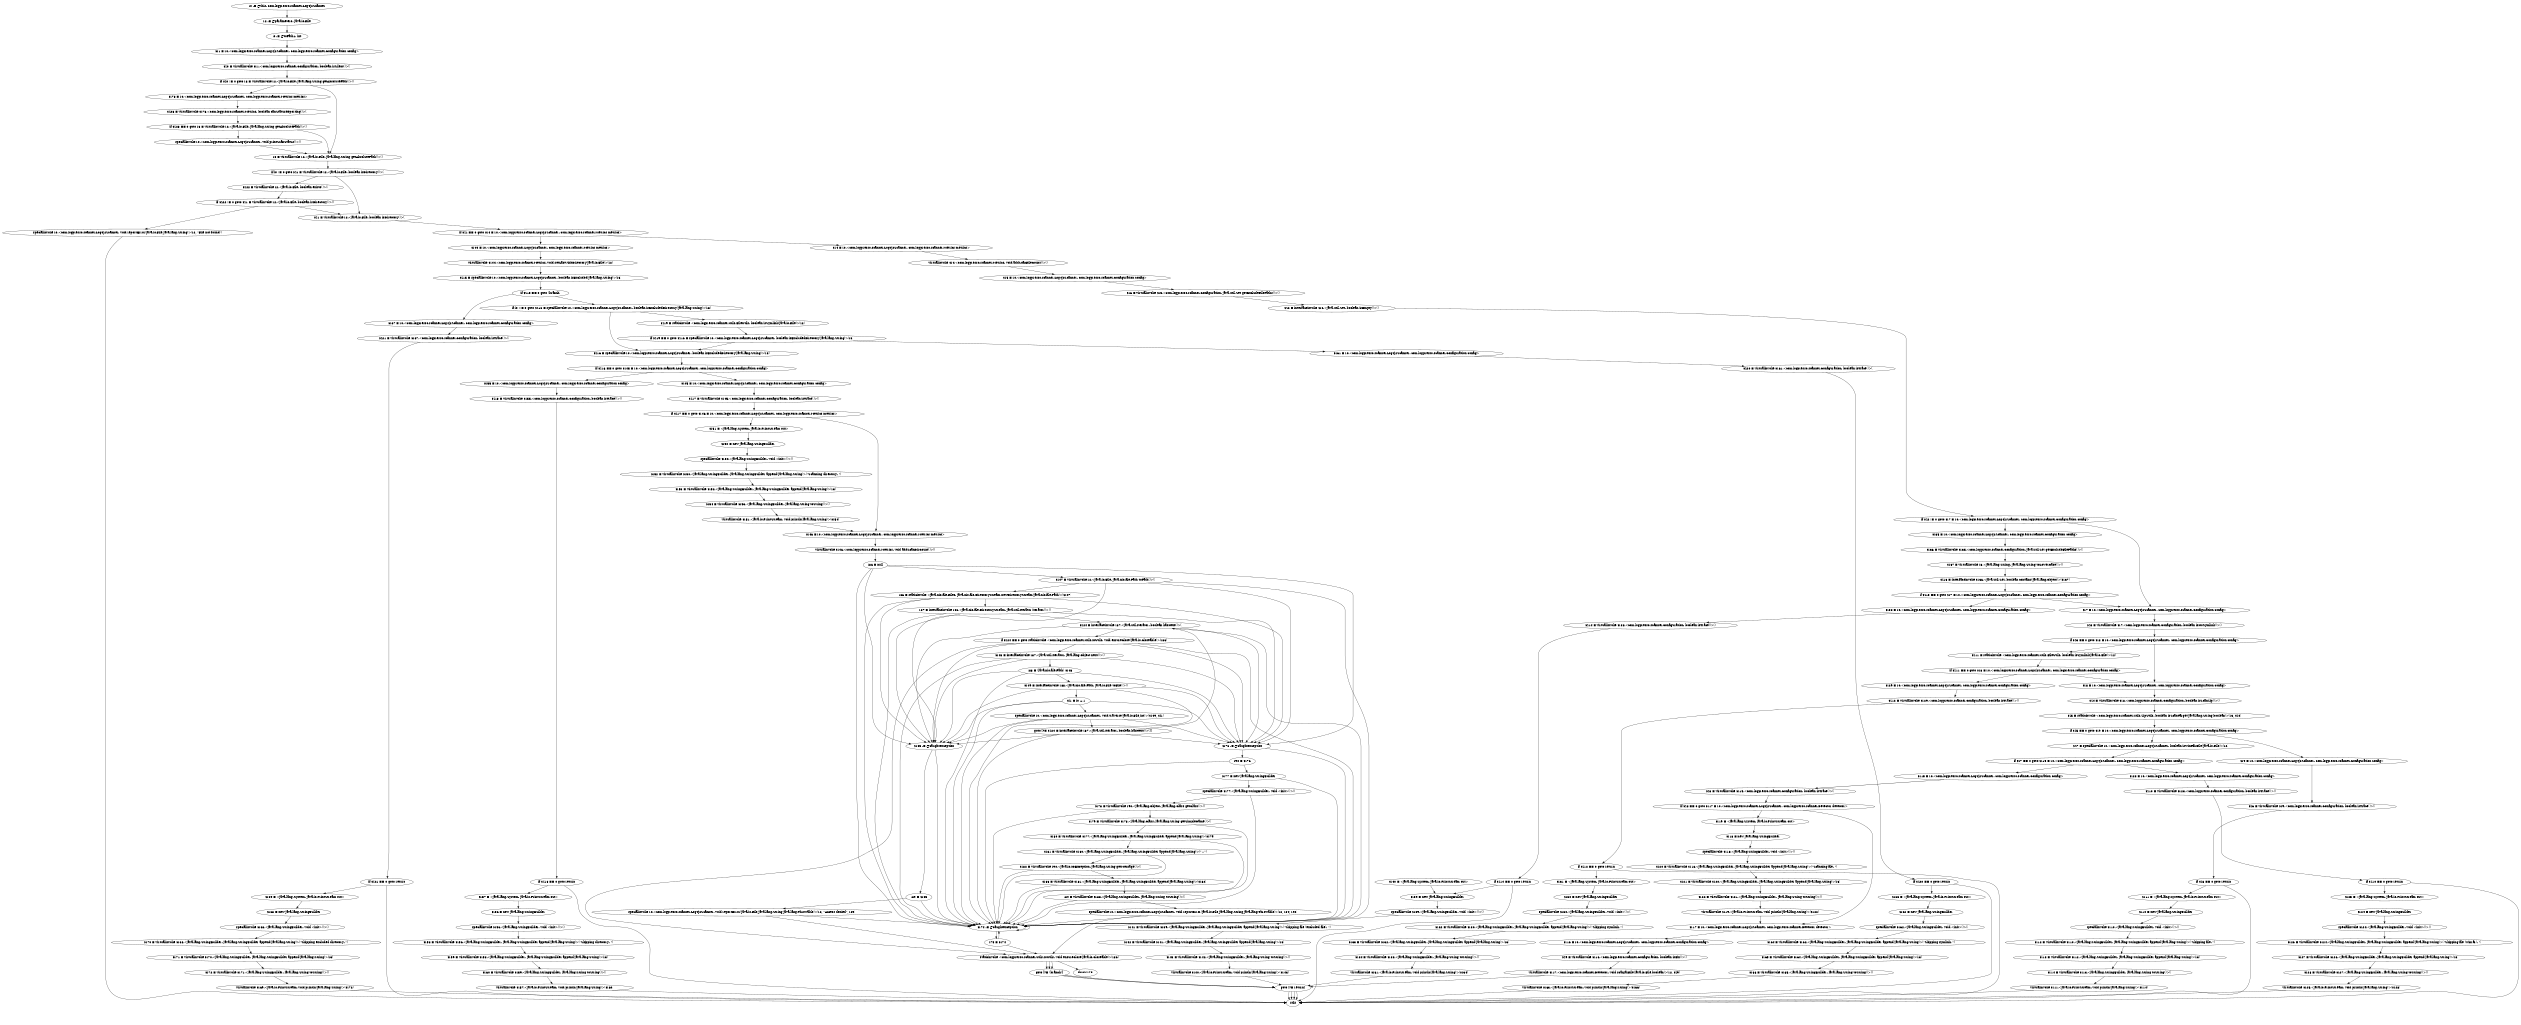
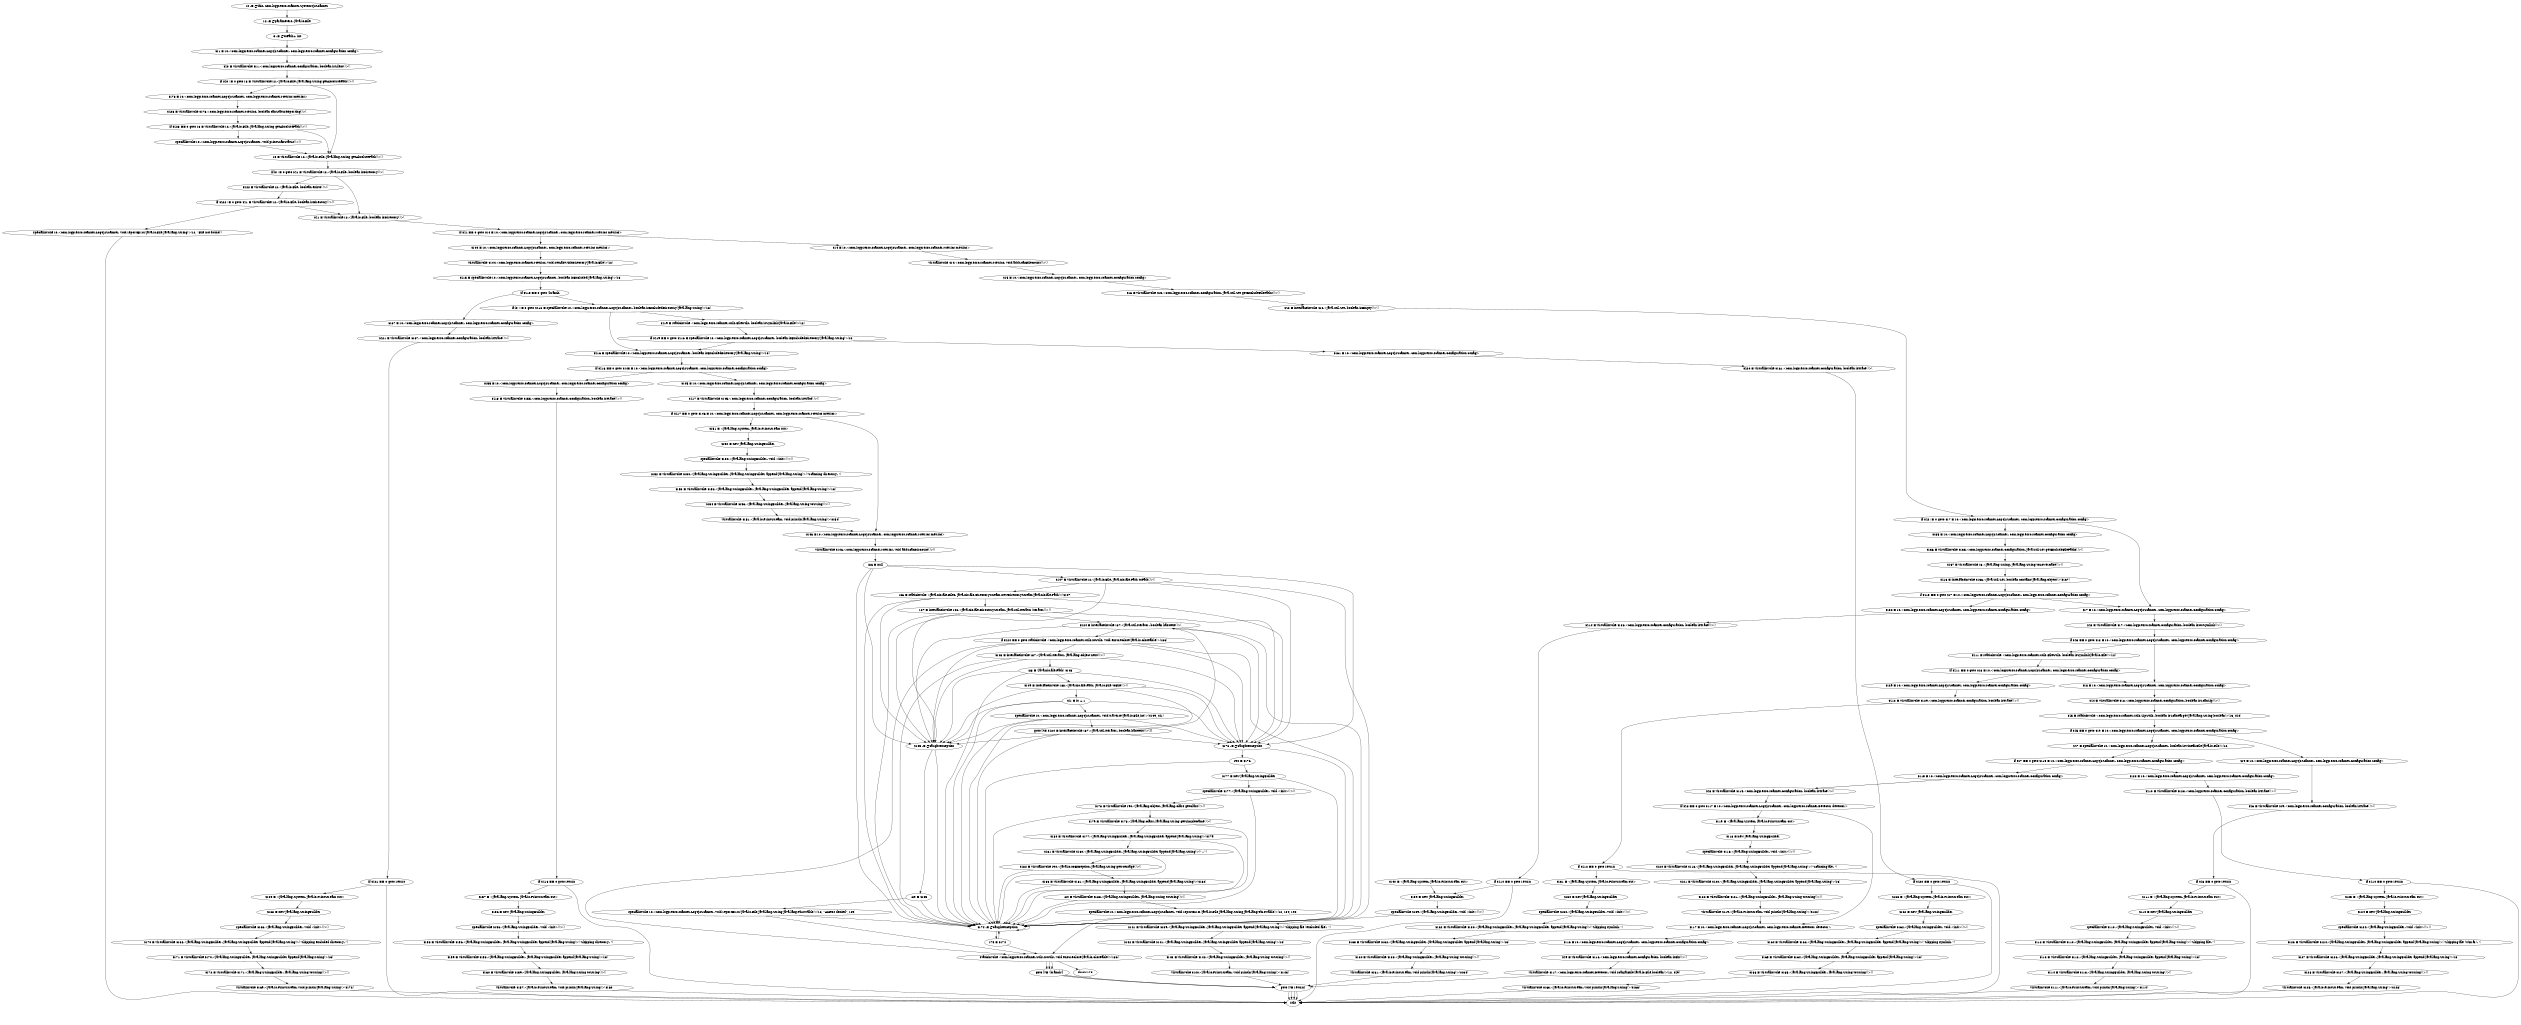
node "r0 := @this: com.logpresso.scanner.Log4j2Scanner": label "r0 := @this: com.logpresso.scanner.Log4j2Scanner" -> "r0 := @this: com.logpresso.scanner.System4j2Scanner"
edge "$r25 = <java.lang.System: java.io.PrintStream out>" -> "$r24 = new java.lang.StringBuilder": added
